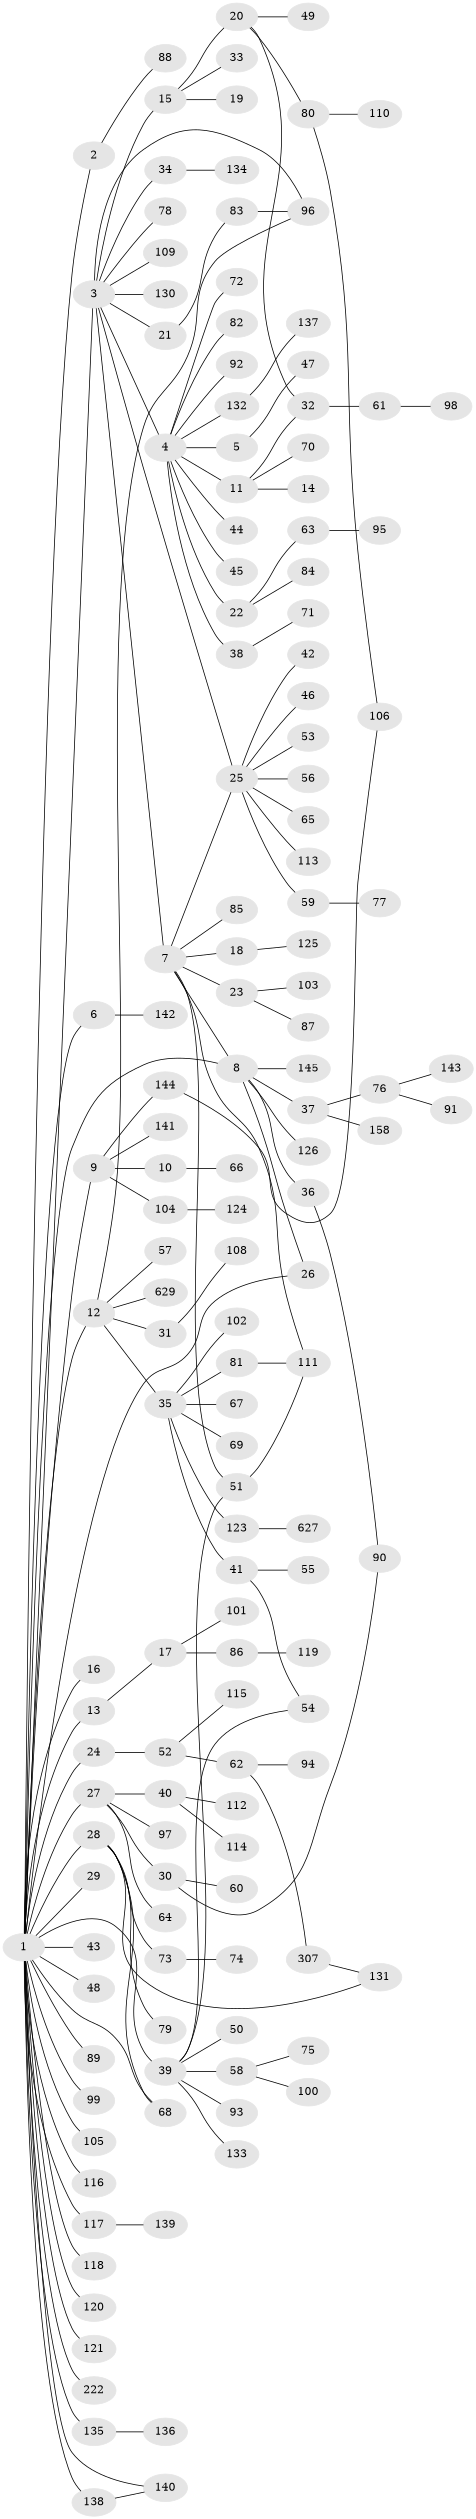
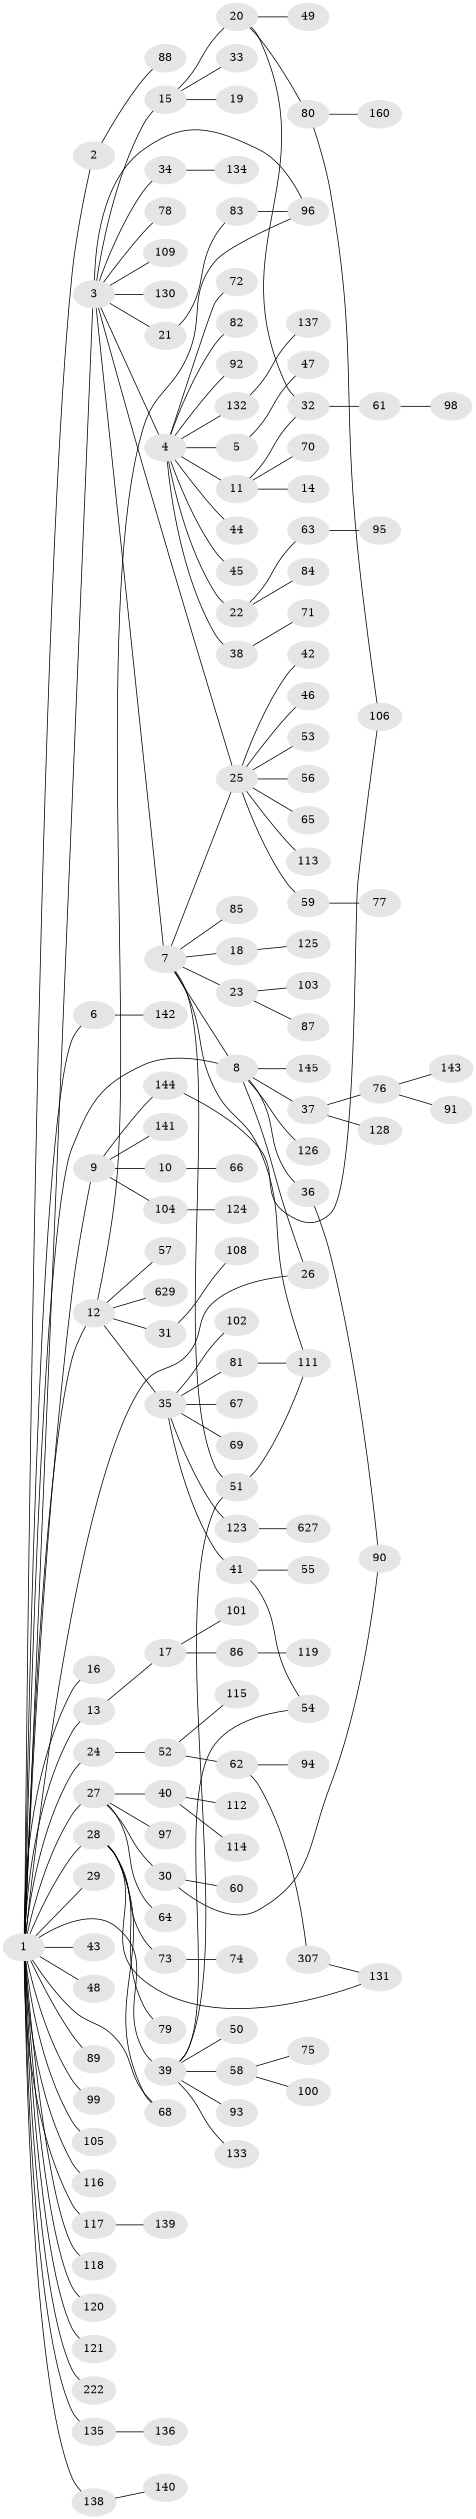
node "110": label "110" -> "160"
node "158": label "158" -> "128"
edge "1" -- "140": removed
